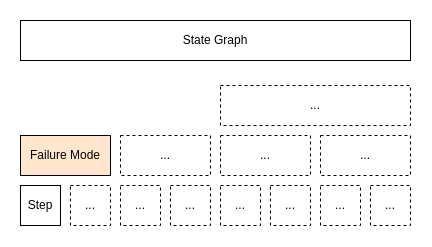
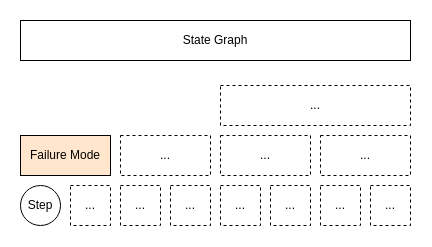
node "Step": shape rectangle -> ellipse
